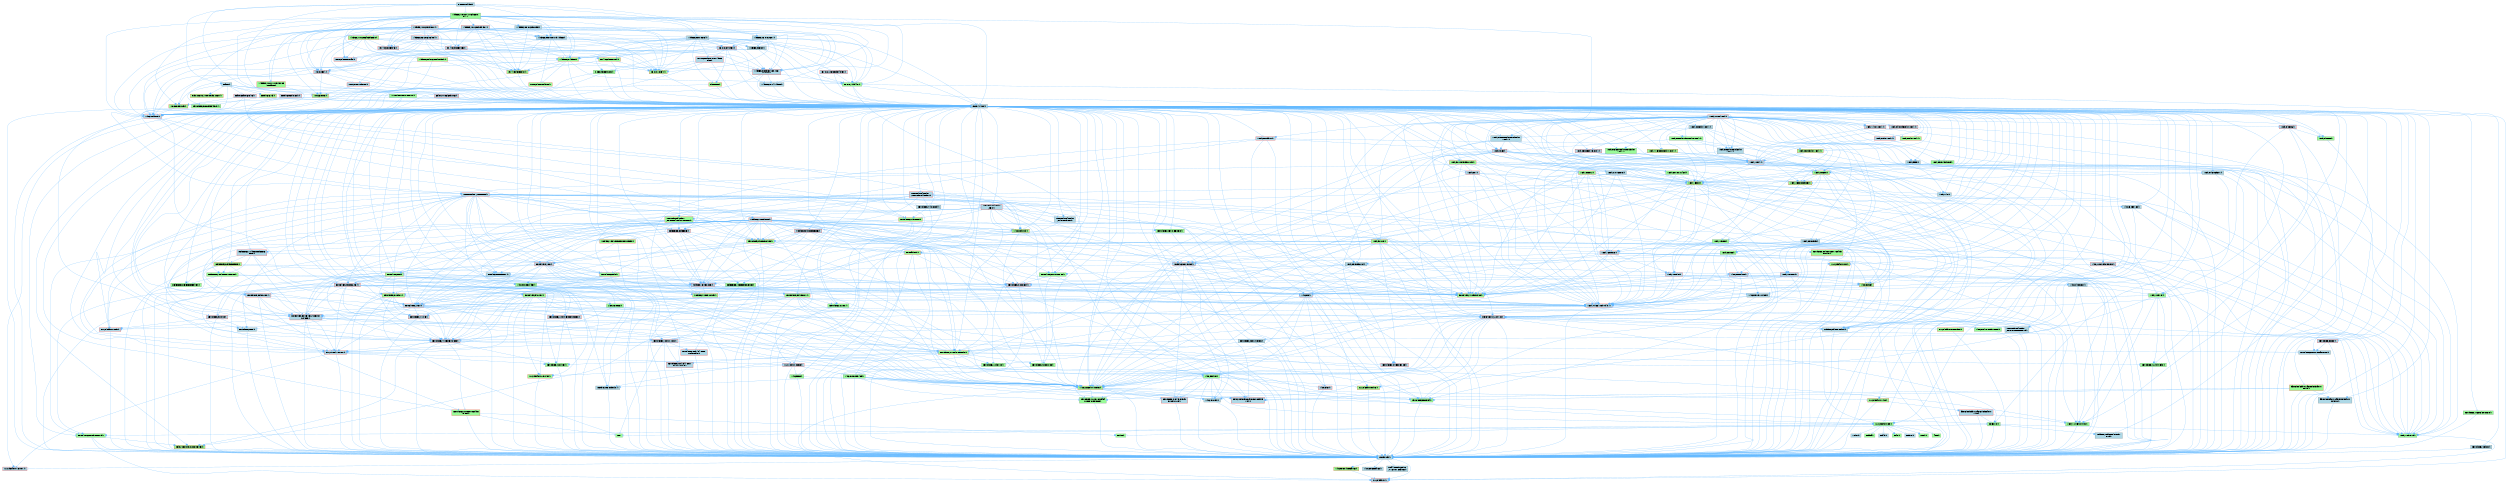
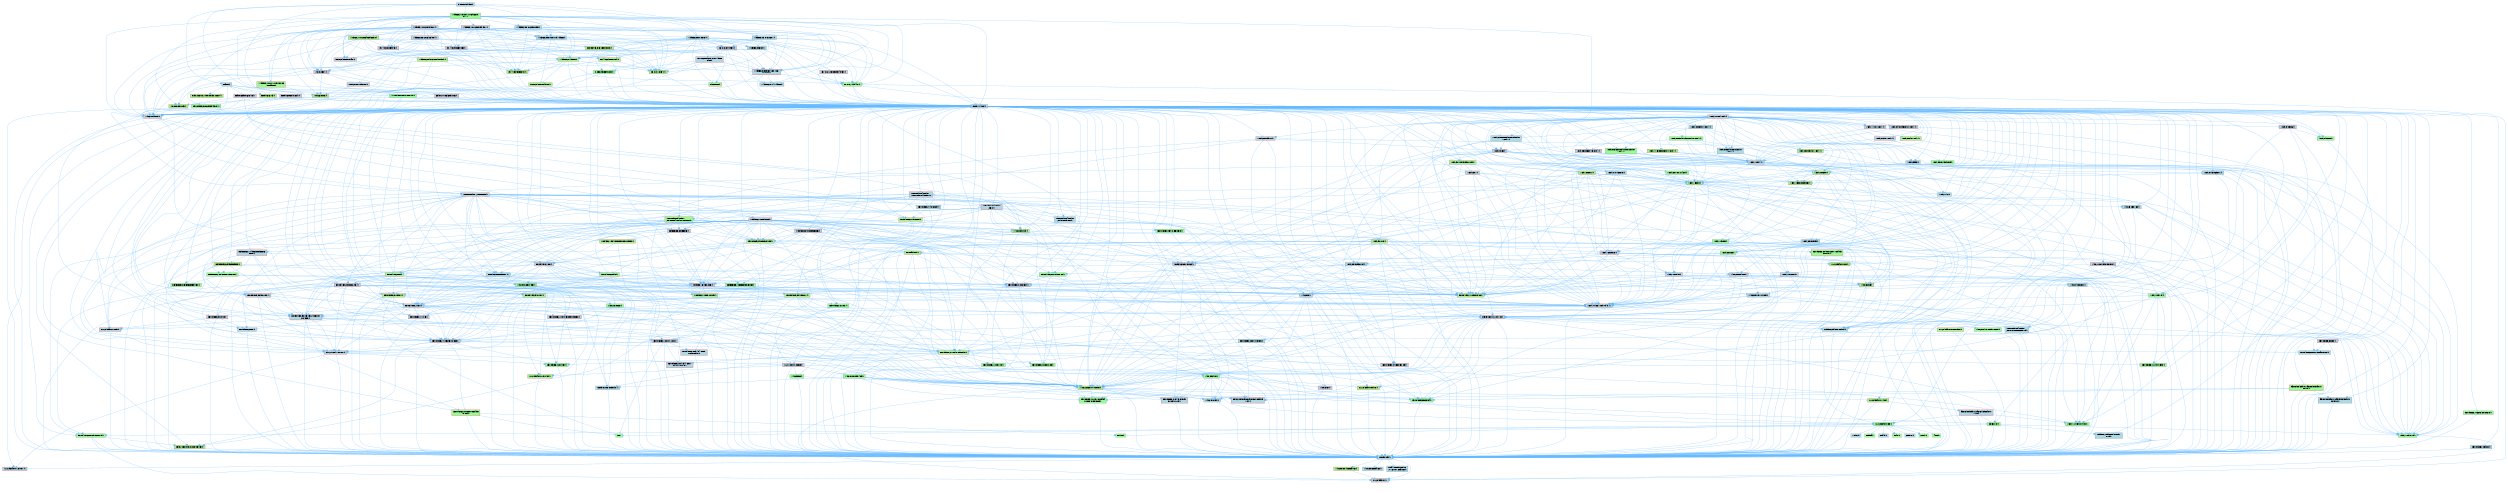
node "Rendering/DrawElements.h": added
